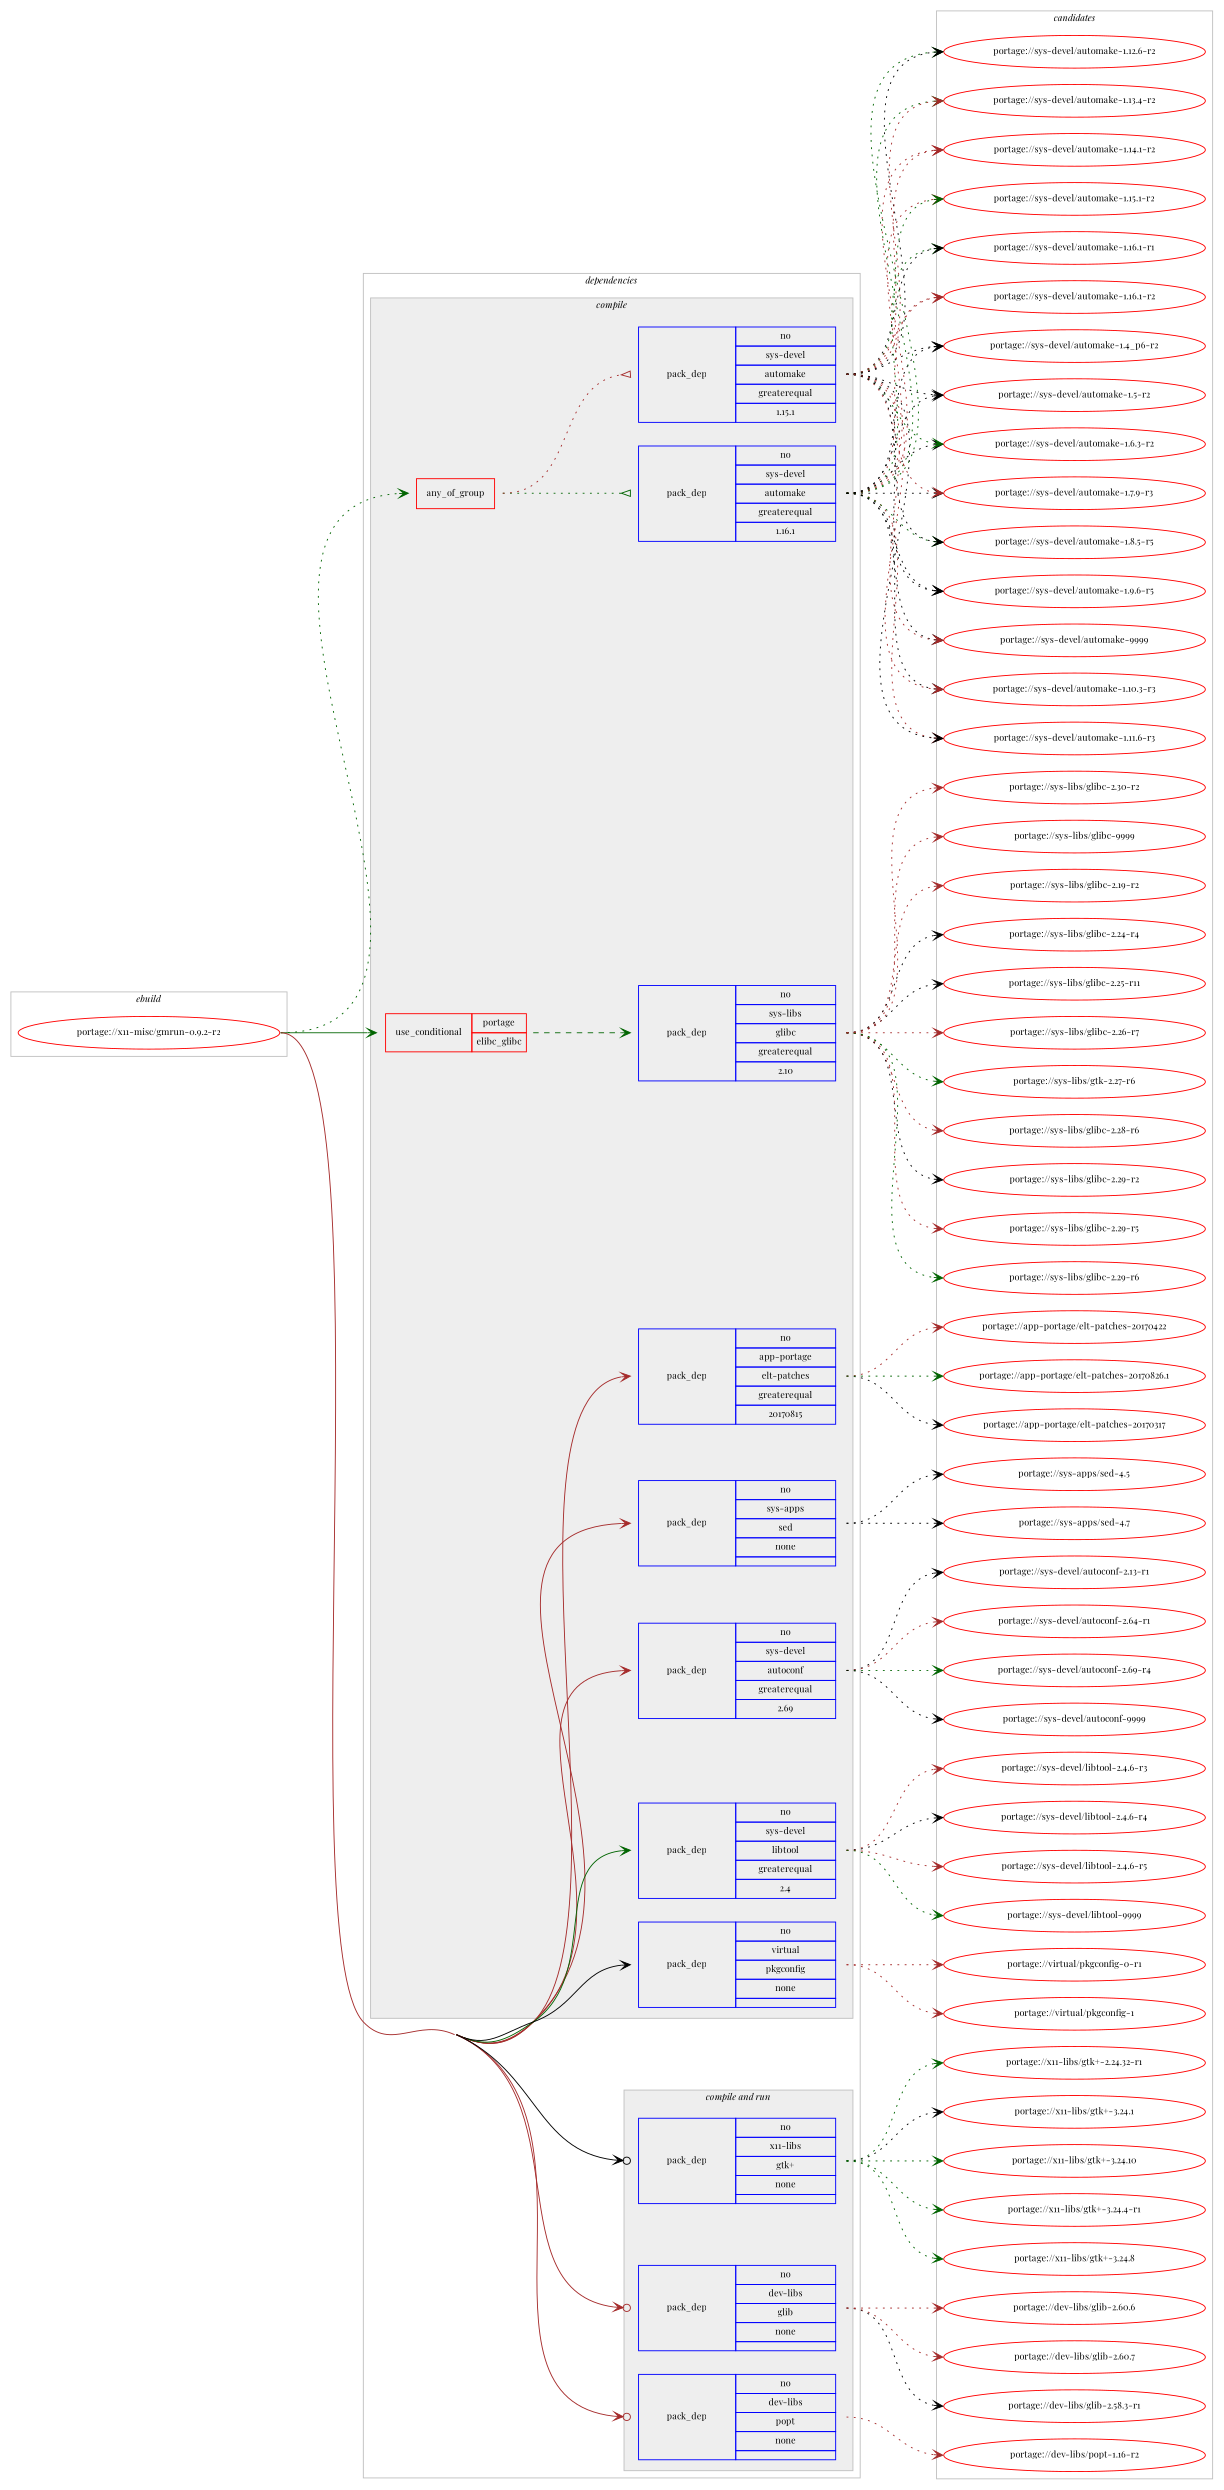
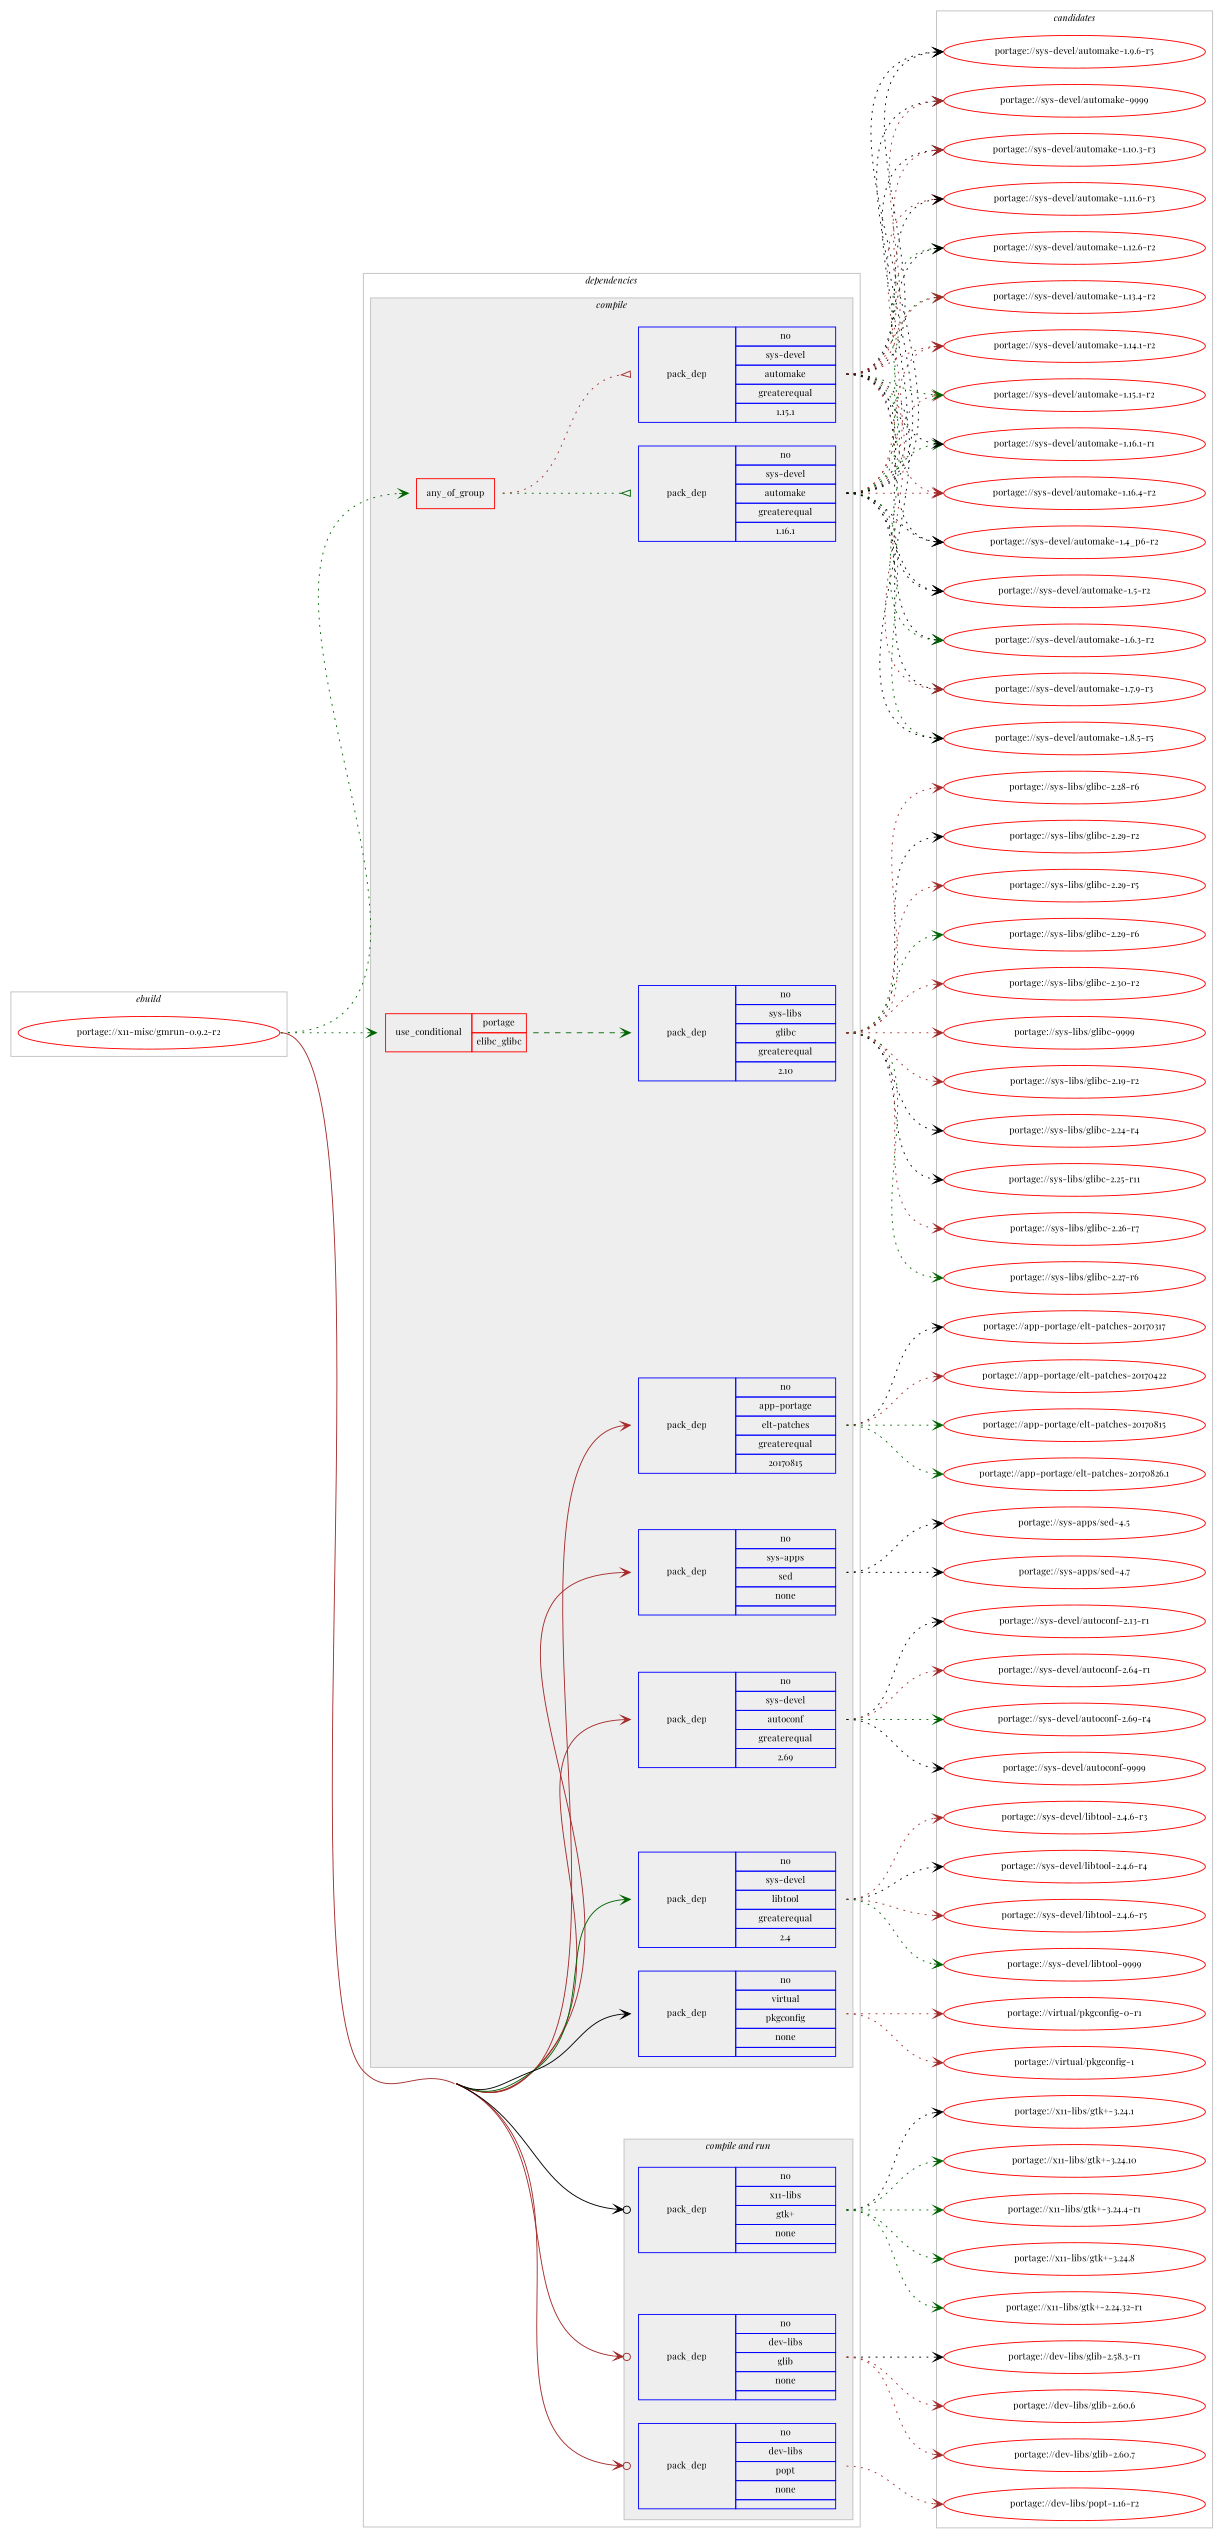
node "portage://sys-devel/automake-1.16.1-r2": label "portage://sys-devel/automake-1.16.1-r2" -> "portage://sys-devel/automake-1.16.4-r2"
edge "portage://x11-misc/gmrun-0.9.2-r2" -> "use_conditional": style solid -> dotted
node "portage://sys-libs/gtk-2.27-r6": label "portage://sys-libs/gtk-2.27-r6" -> "portage://sys-libs/glibc-2.27-r6"
node "portage://app-portage/elt-patches-20170815": added
